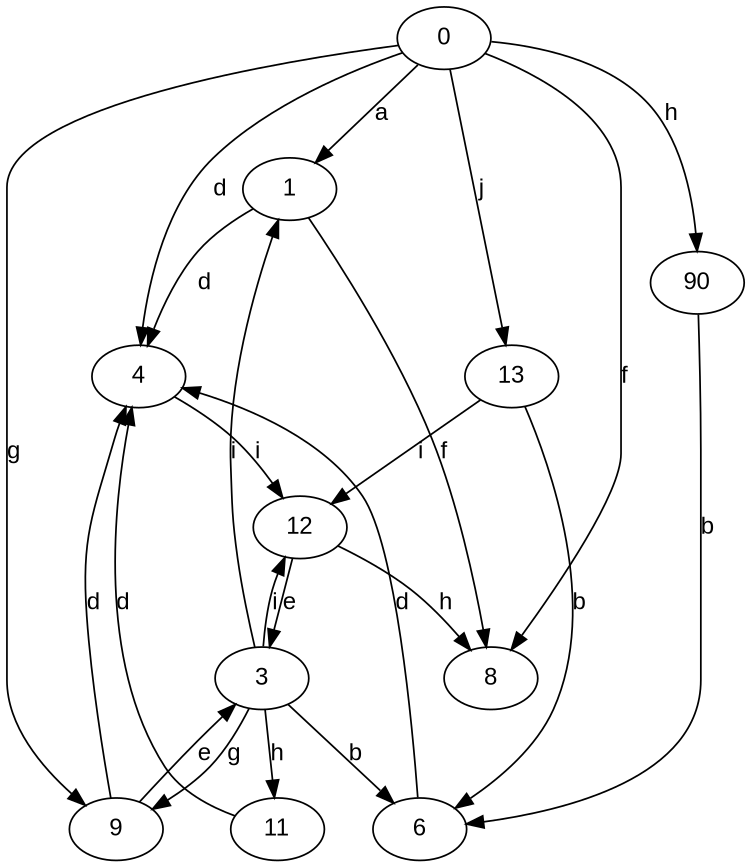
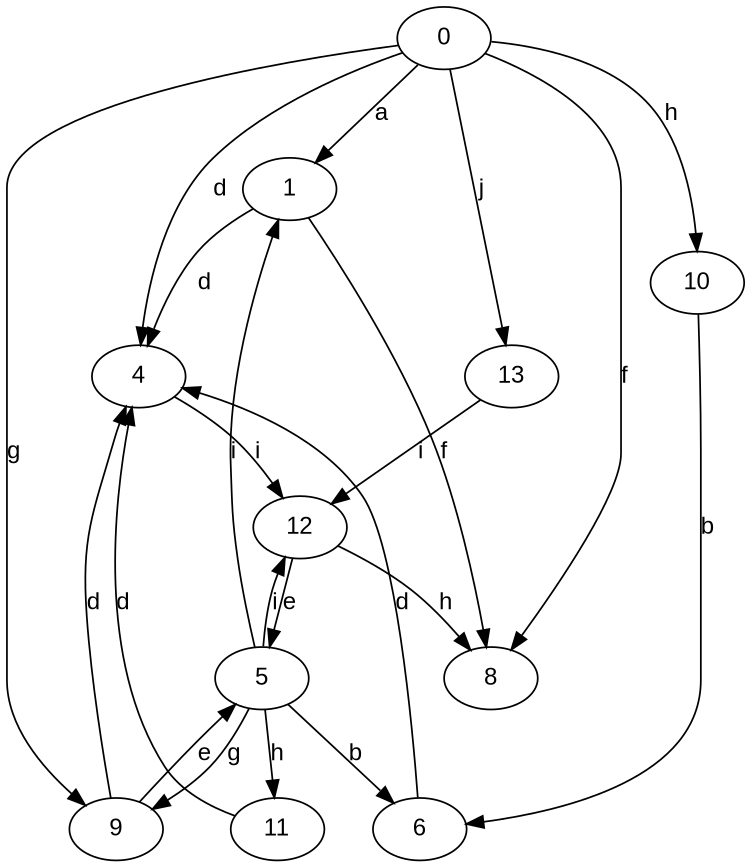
node "90": label "90" -> "10"
edge "13" -> "6": removed, label "b"
node "3": label "3" -> "5"
